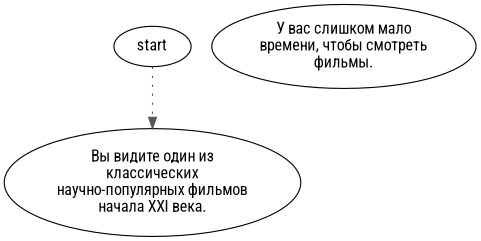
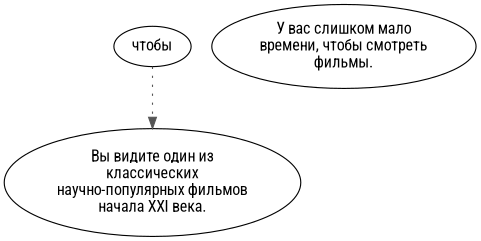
node "start": label "start" -> "чтобы"
